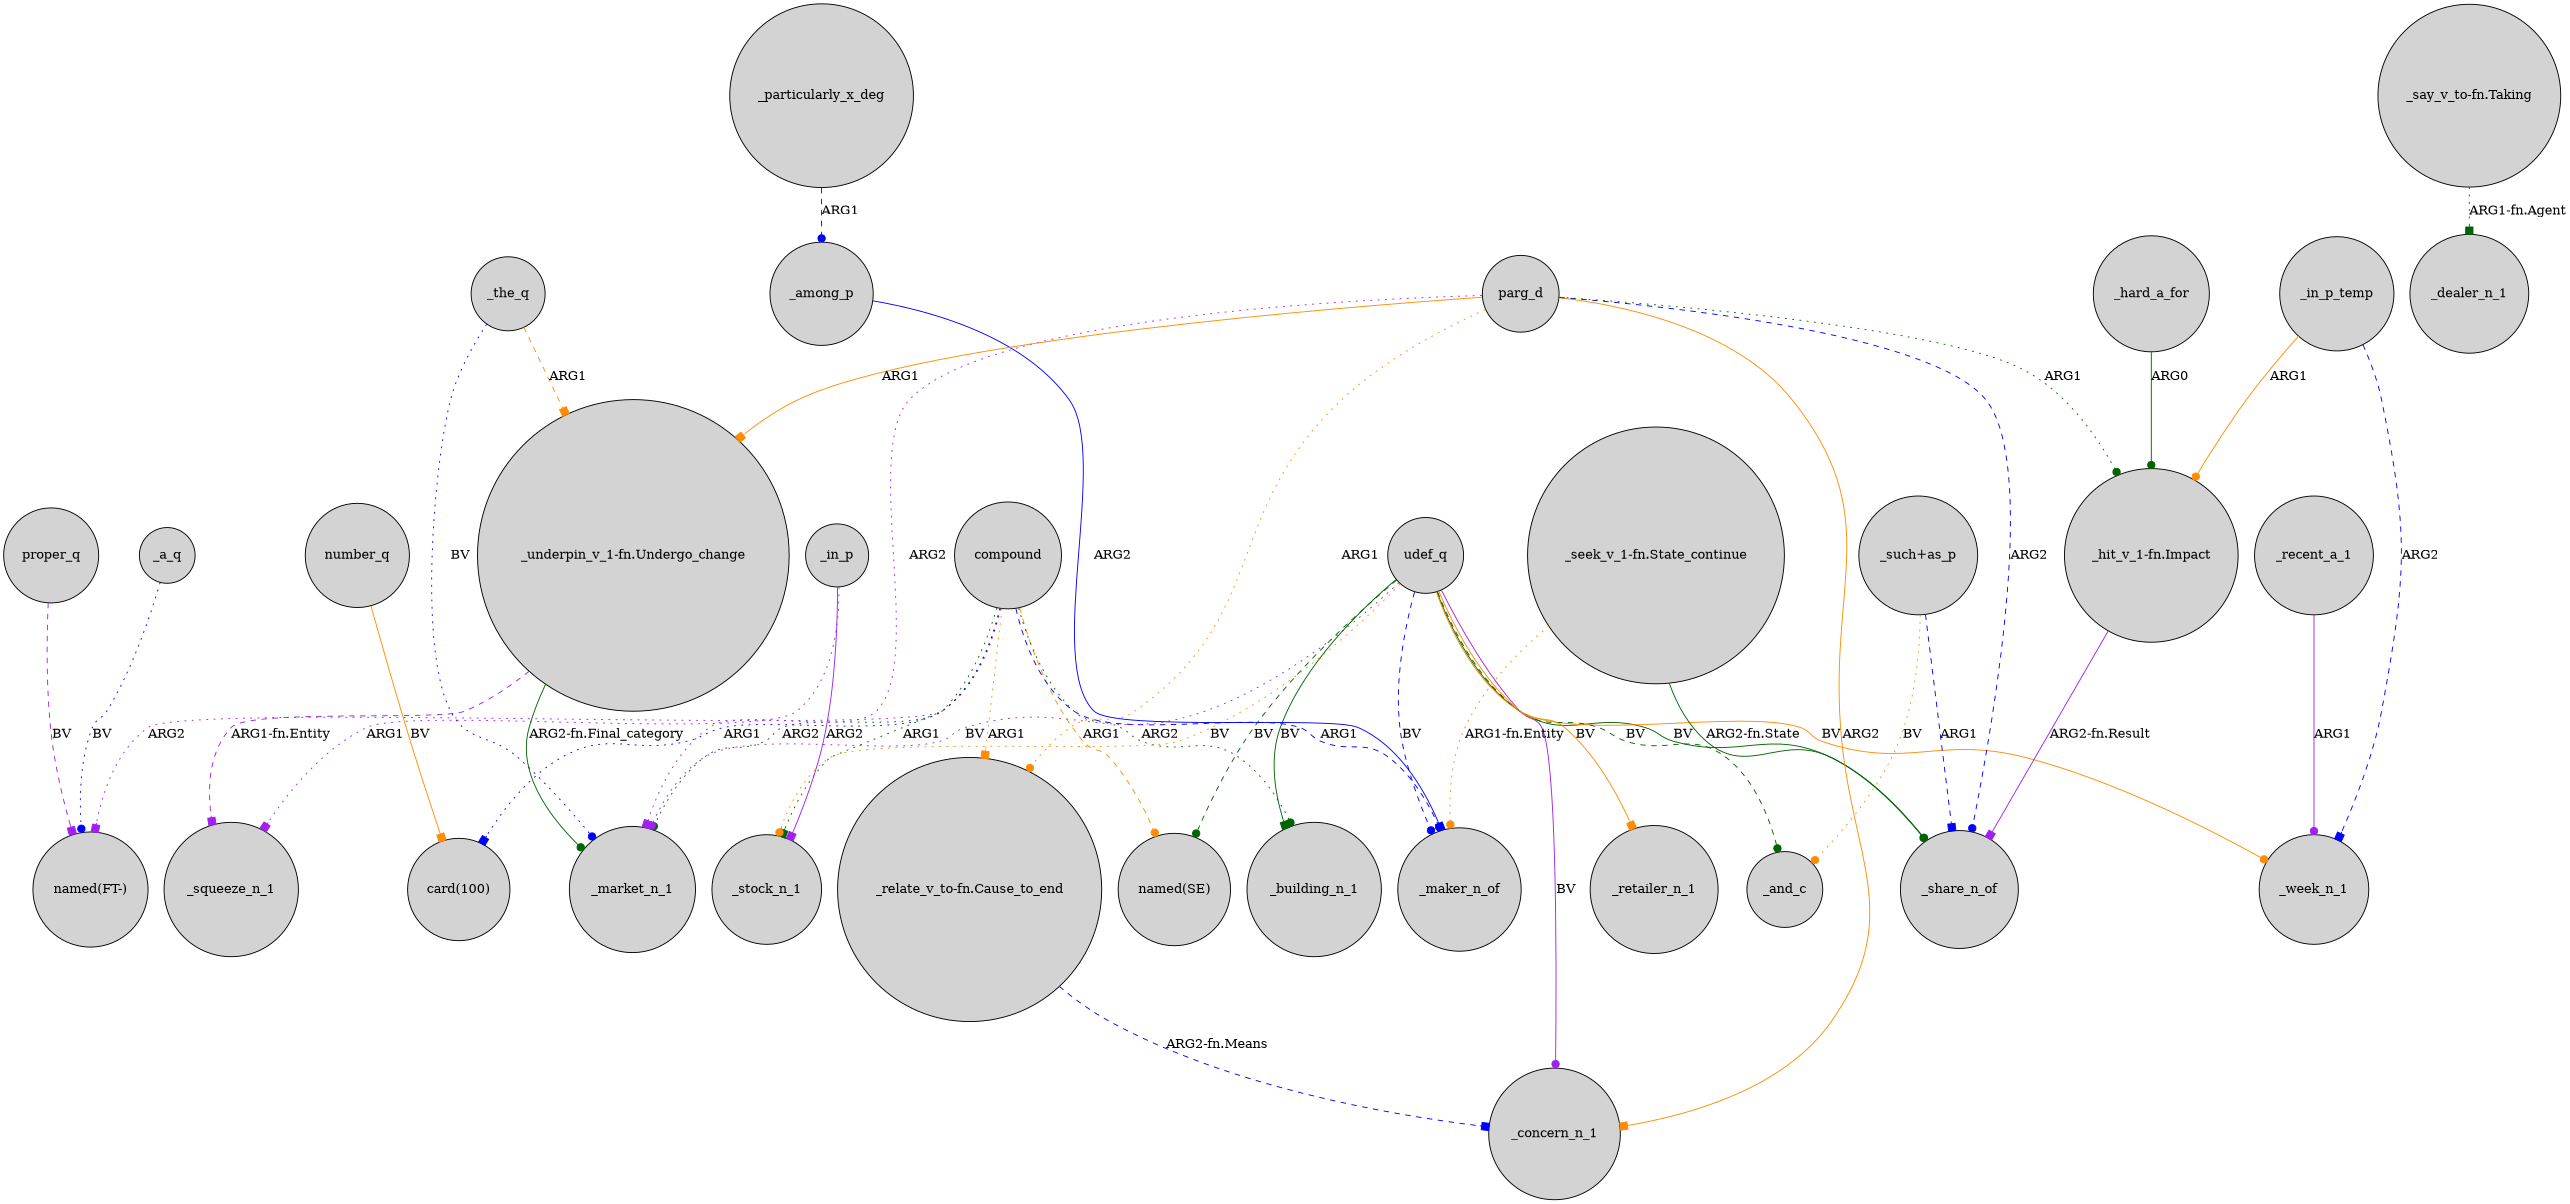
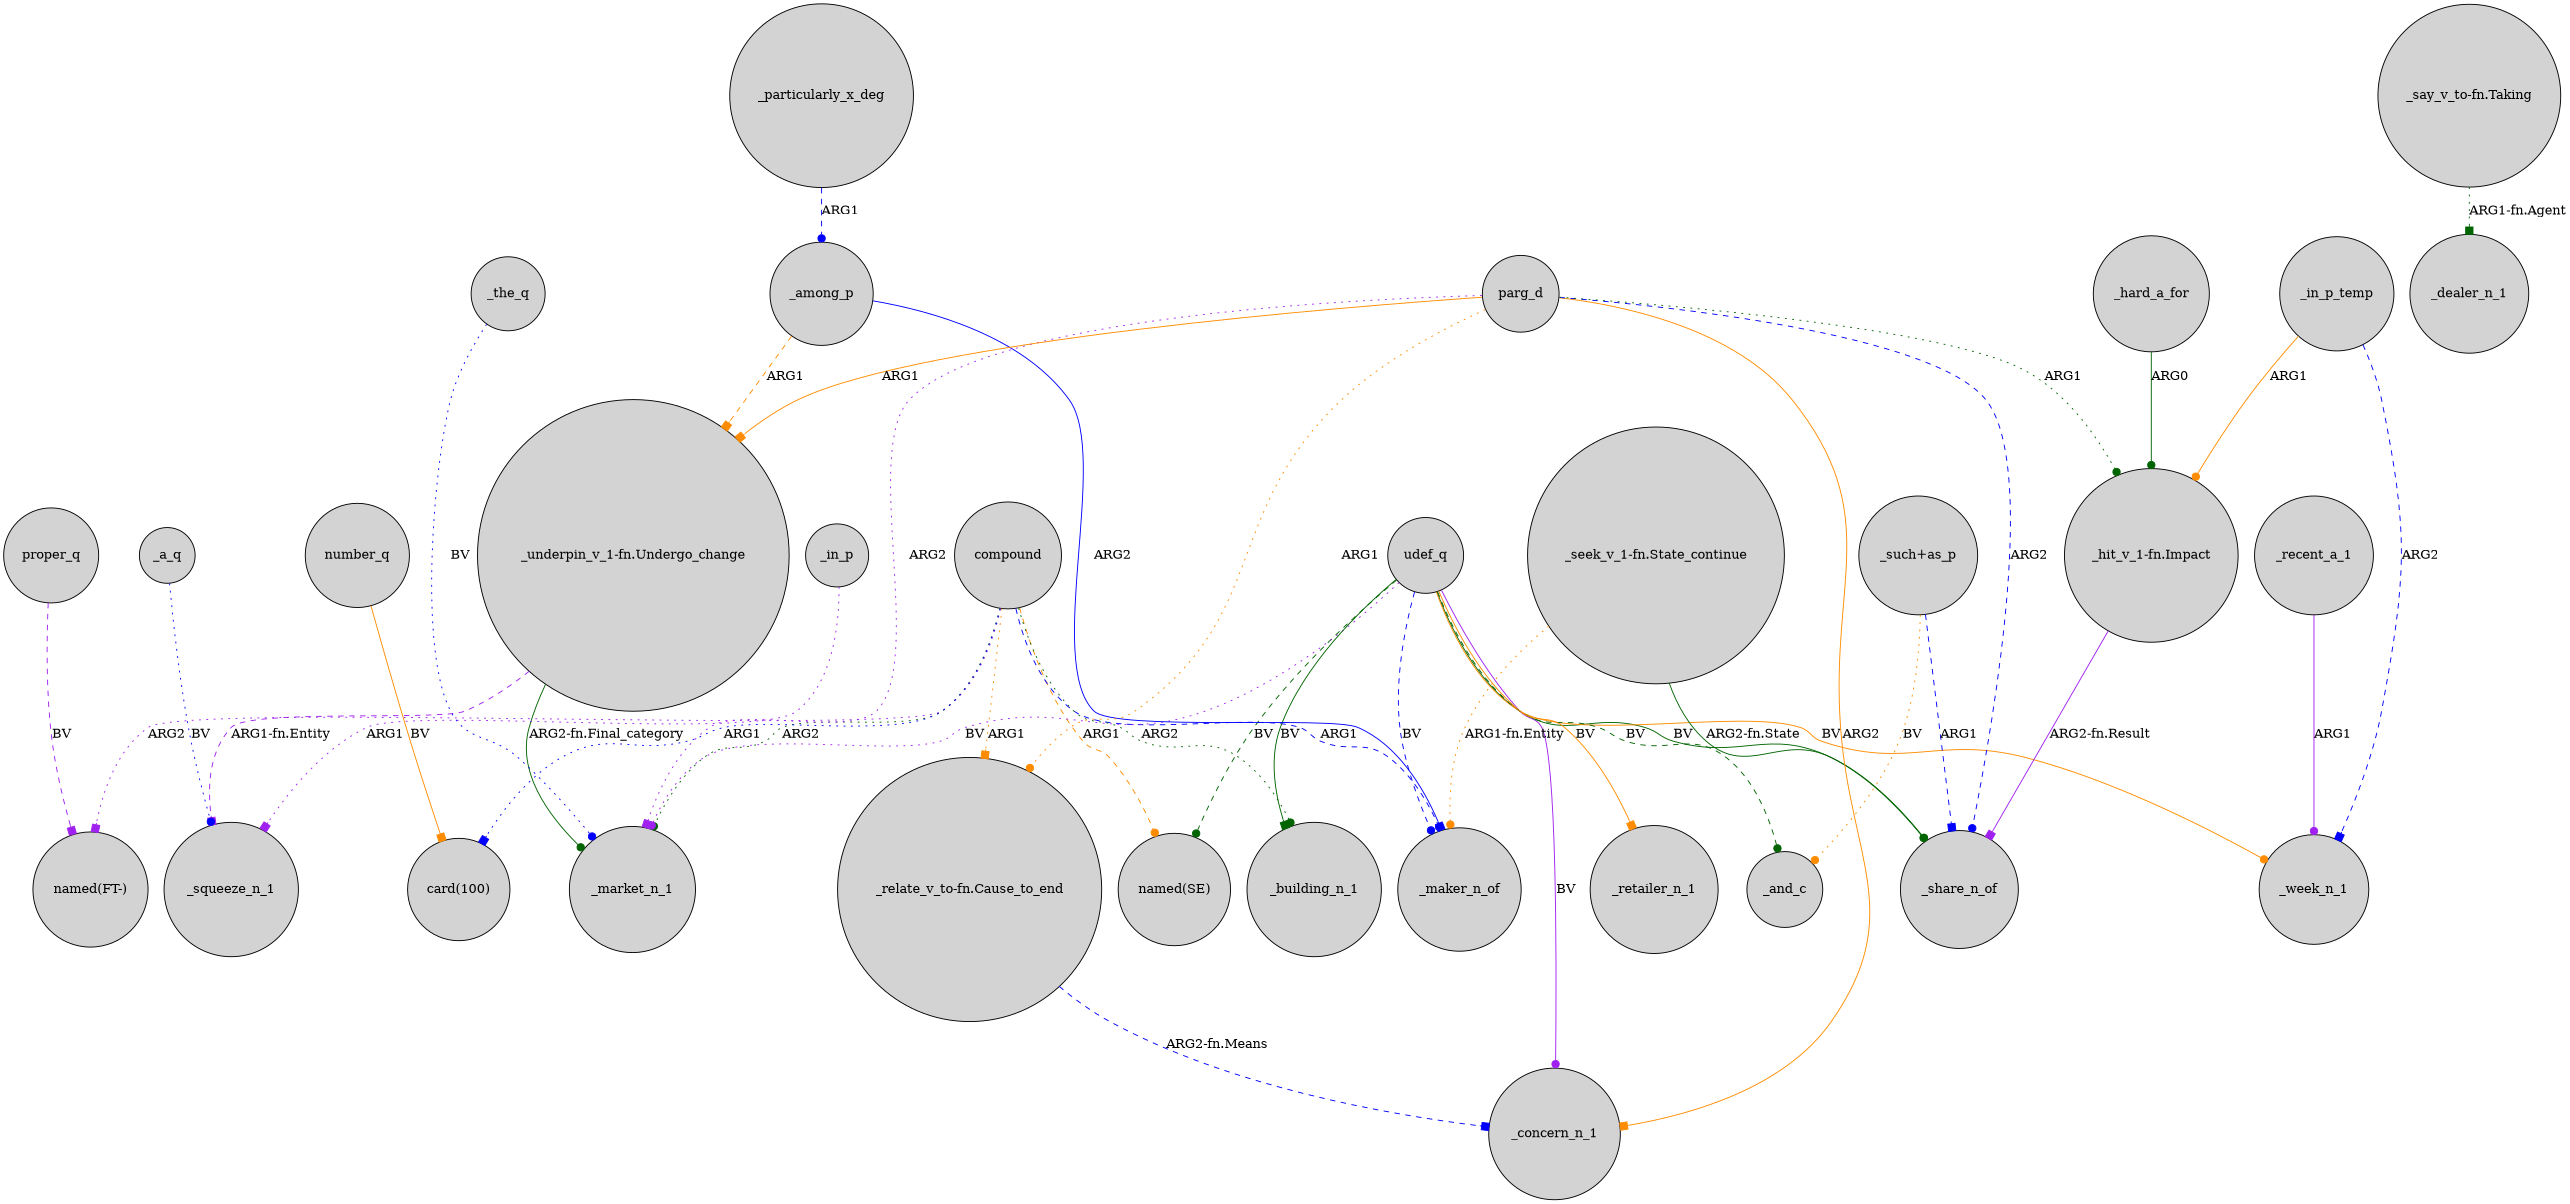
edge "_the_q" -> "_underpin_v_1-fn.Undergo_change": now "_among_p" -> "_underpin_v_1-fn.Undergo_change"
edge "_a_q" -> "named(FT-)": now "_a_q" -> "_squeeze_n_1"
node "_stock_n_1": removed
